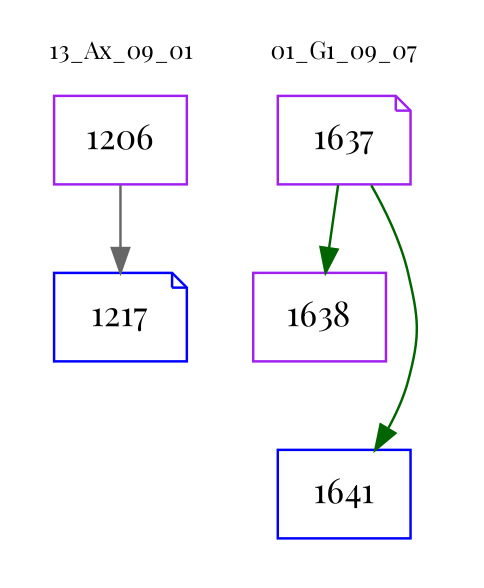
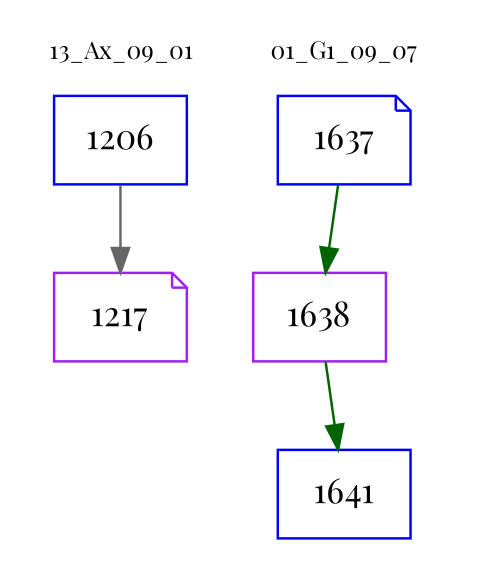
node "1206": color purple -> blue
node "1637": color purple -> blue
edge "1637" -> "1641": now "1638" -> "1641"
node "1217": color blue -> purple
